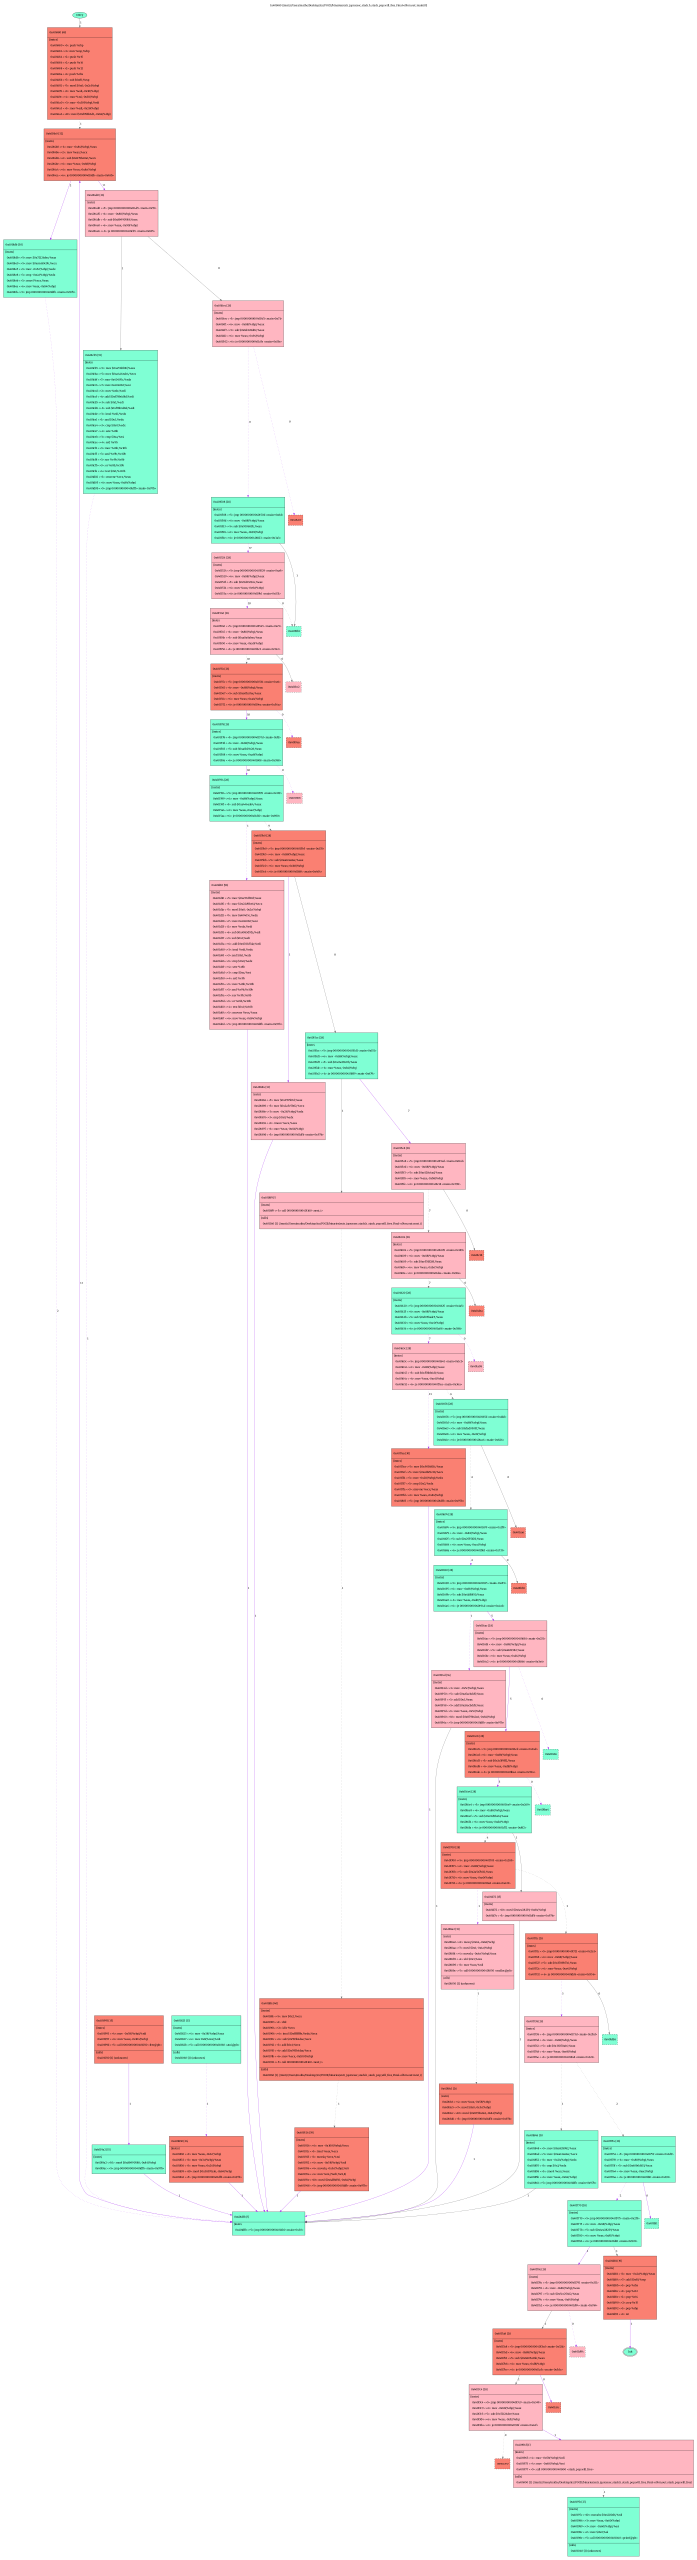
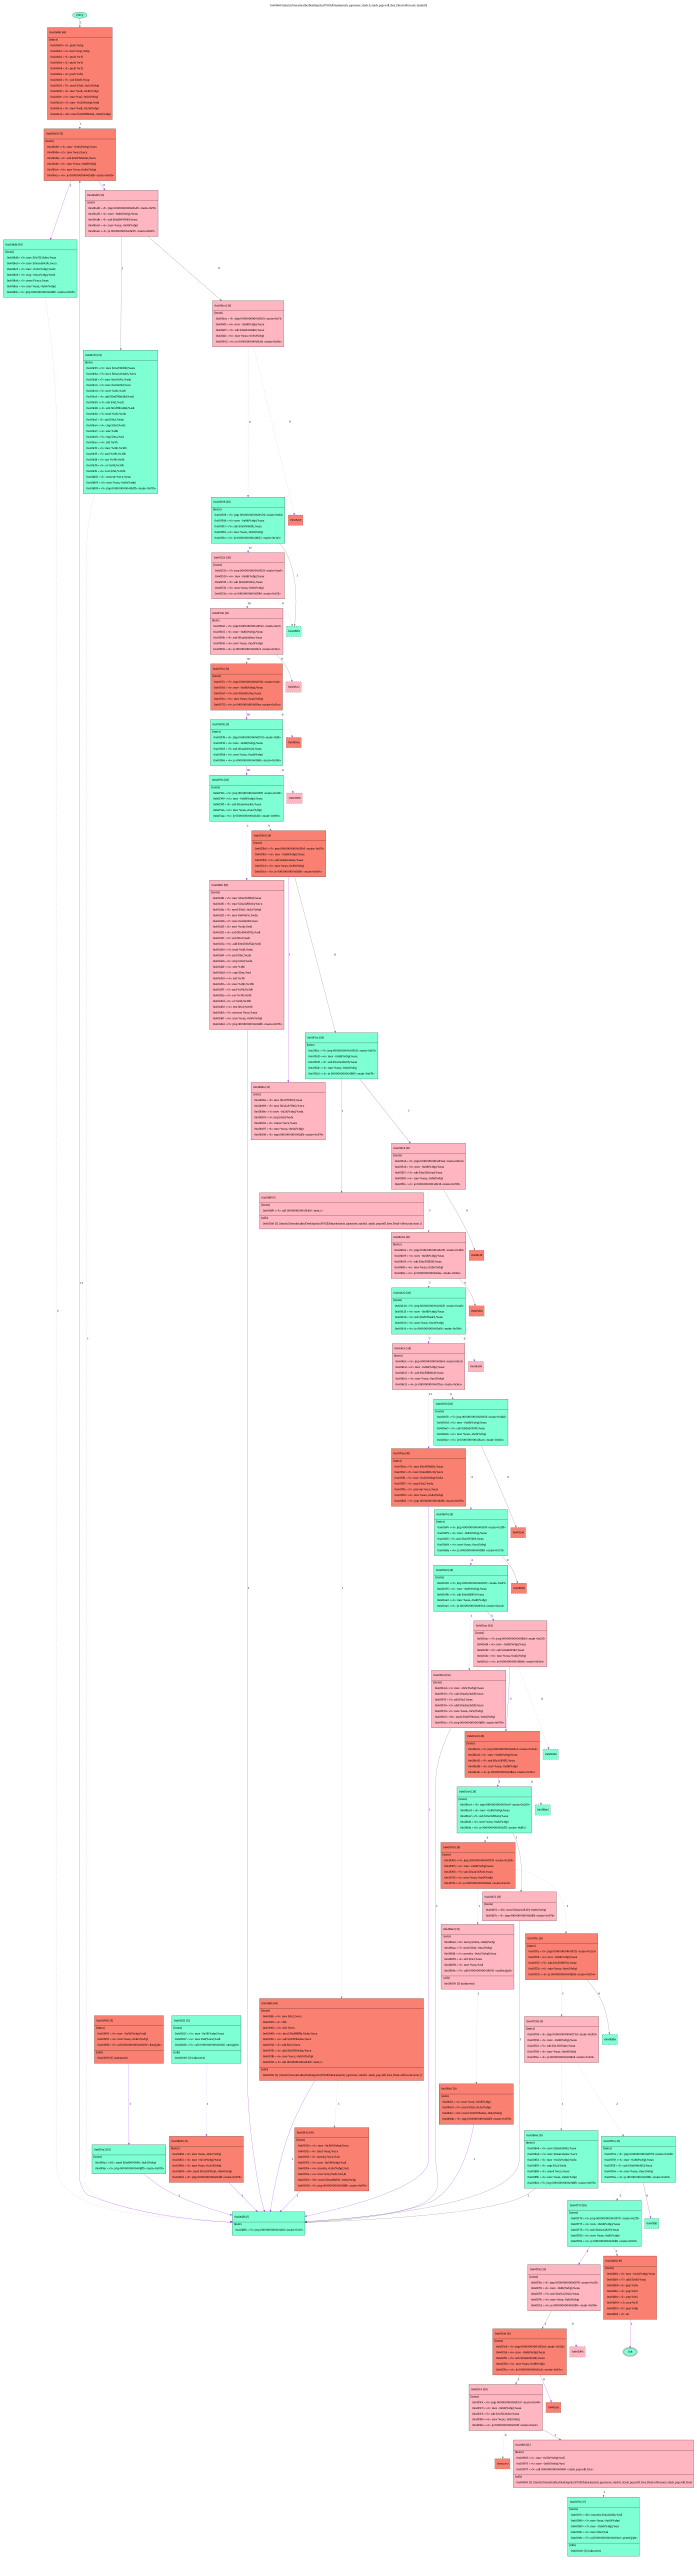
edge "0x401884 [30]" -> "0x401dfb [5]": now "0x4018fe [40]" -> "0x401dfb [5]"
